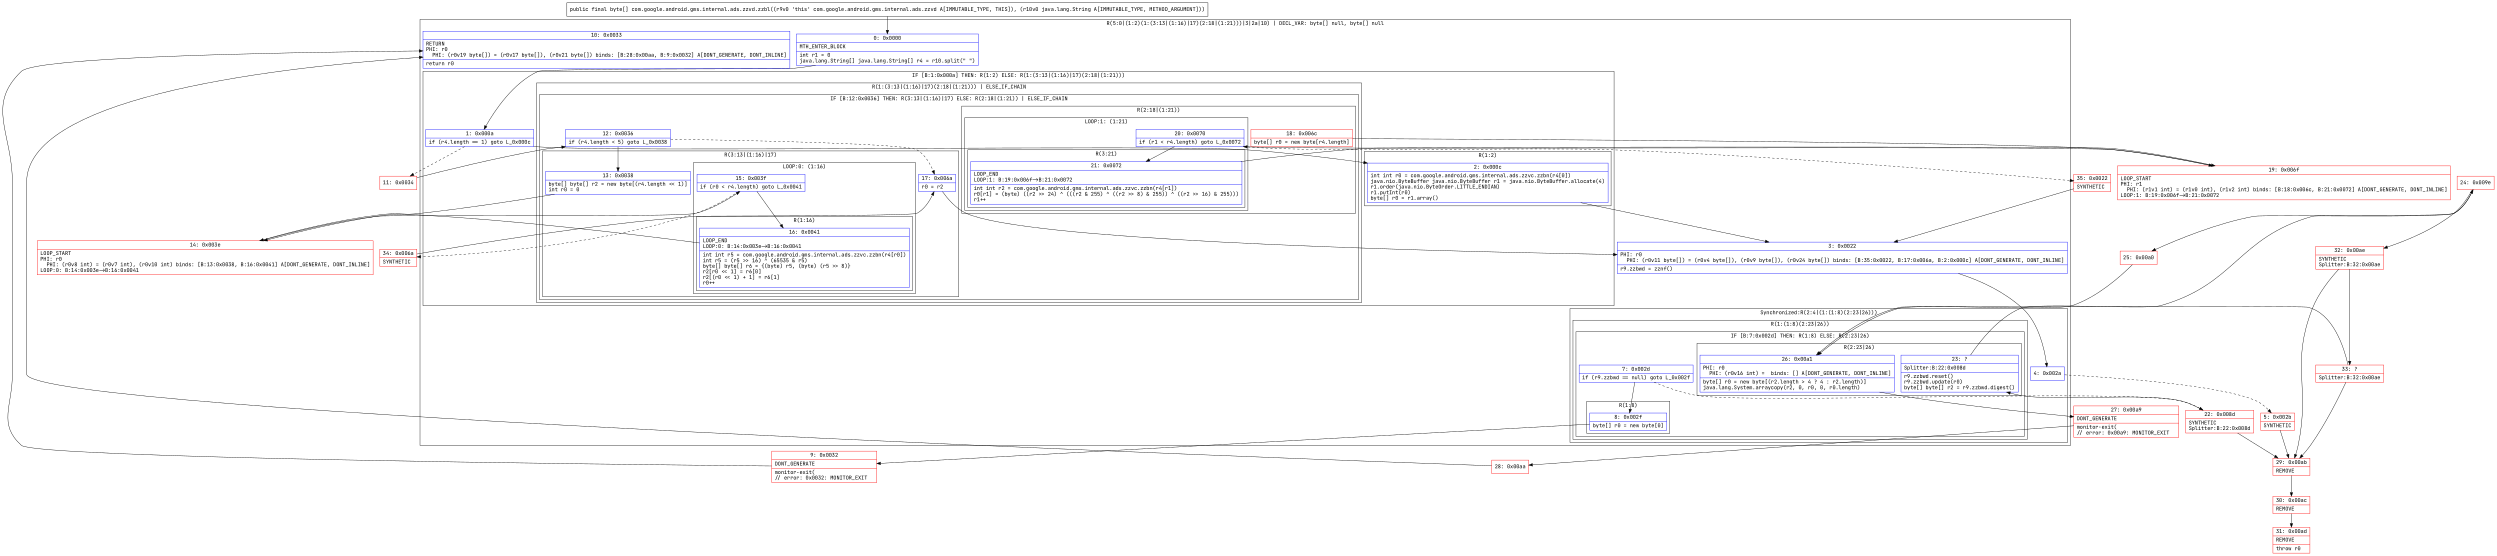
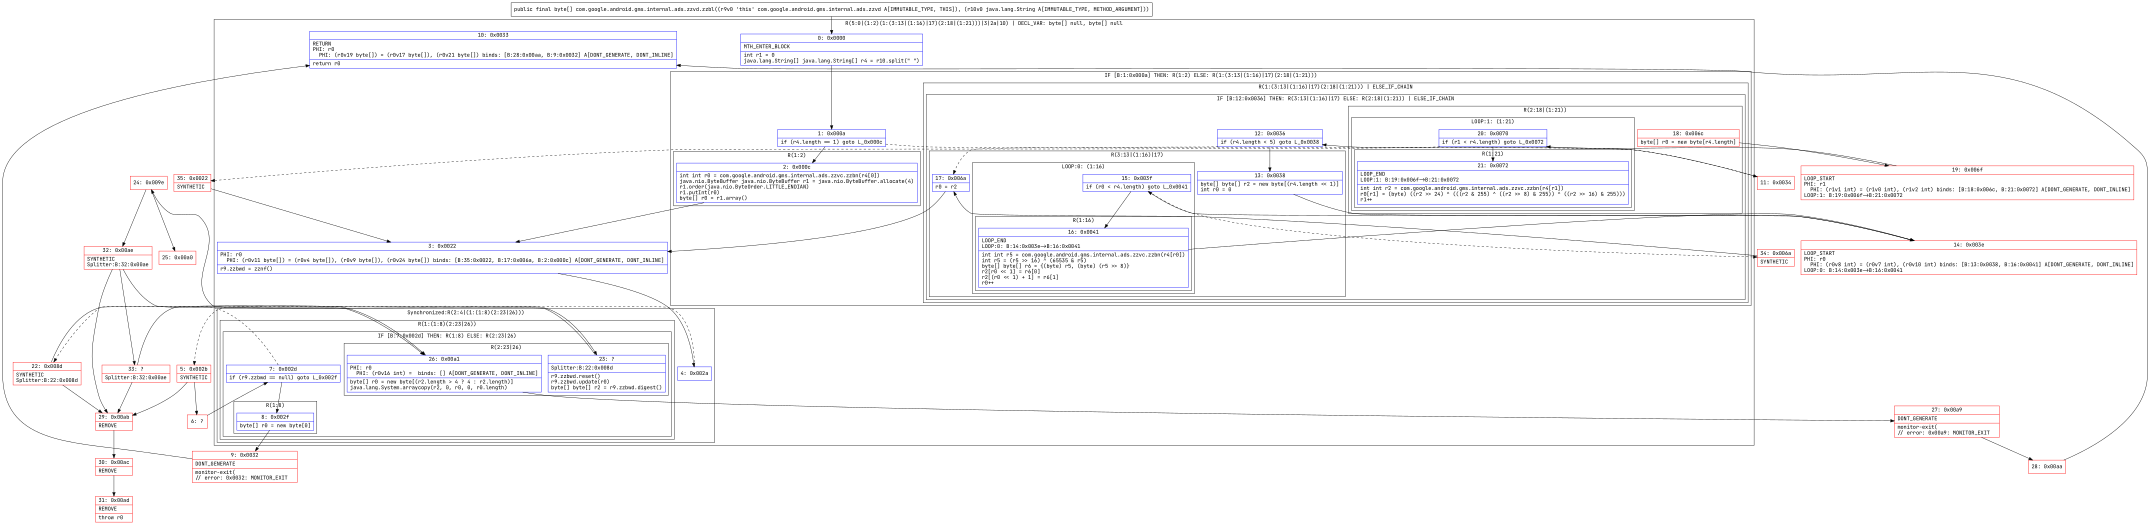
edge "21: 0x0072" -> "19: 0x006f": removed
cluster "R(3:21)": label "R(3:21)" -> "R(1:21)"
edge "25: 0x00a0" -> "26: 0x00a1": now "32: 0x00ae" -> "26: 0x00a1"
node "6: ?": added
